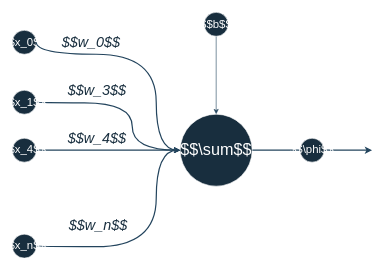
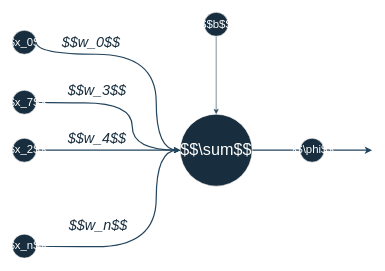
node "$$x_1$$": label "$$x_1$$" -> "$$x_7$$"
node "$$x_4$$": label "$$x_4$$" -> "$$x_2$$"
